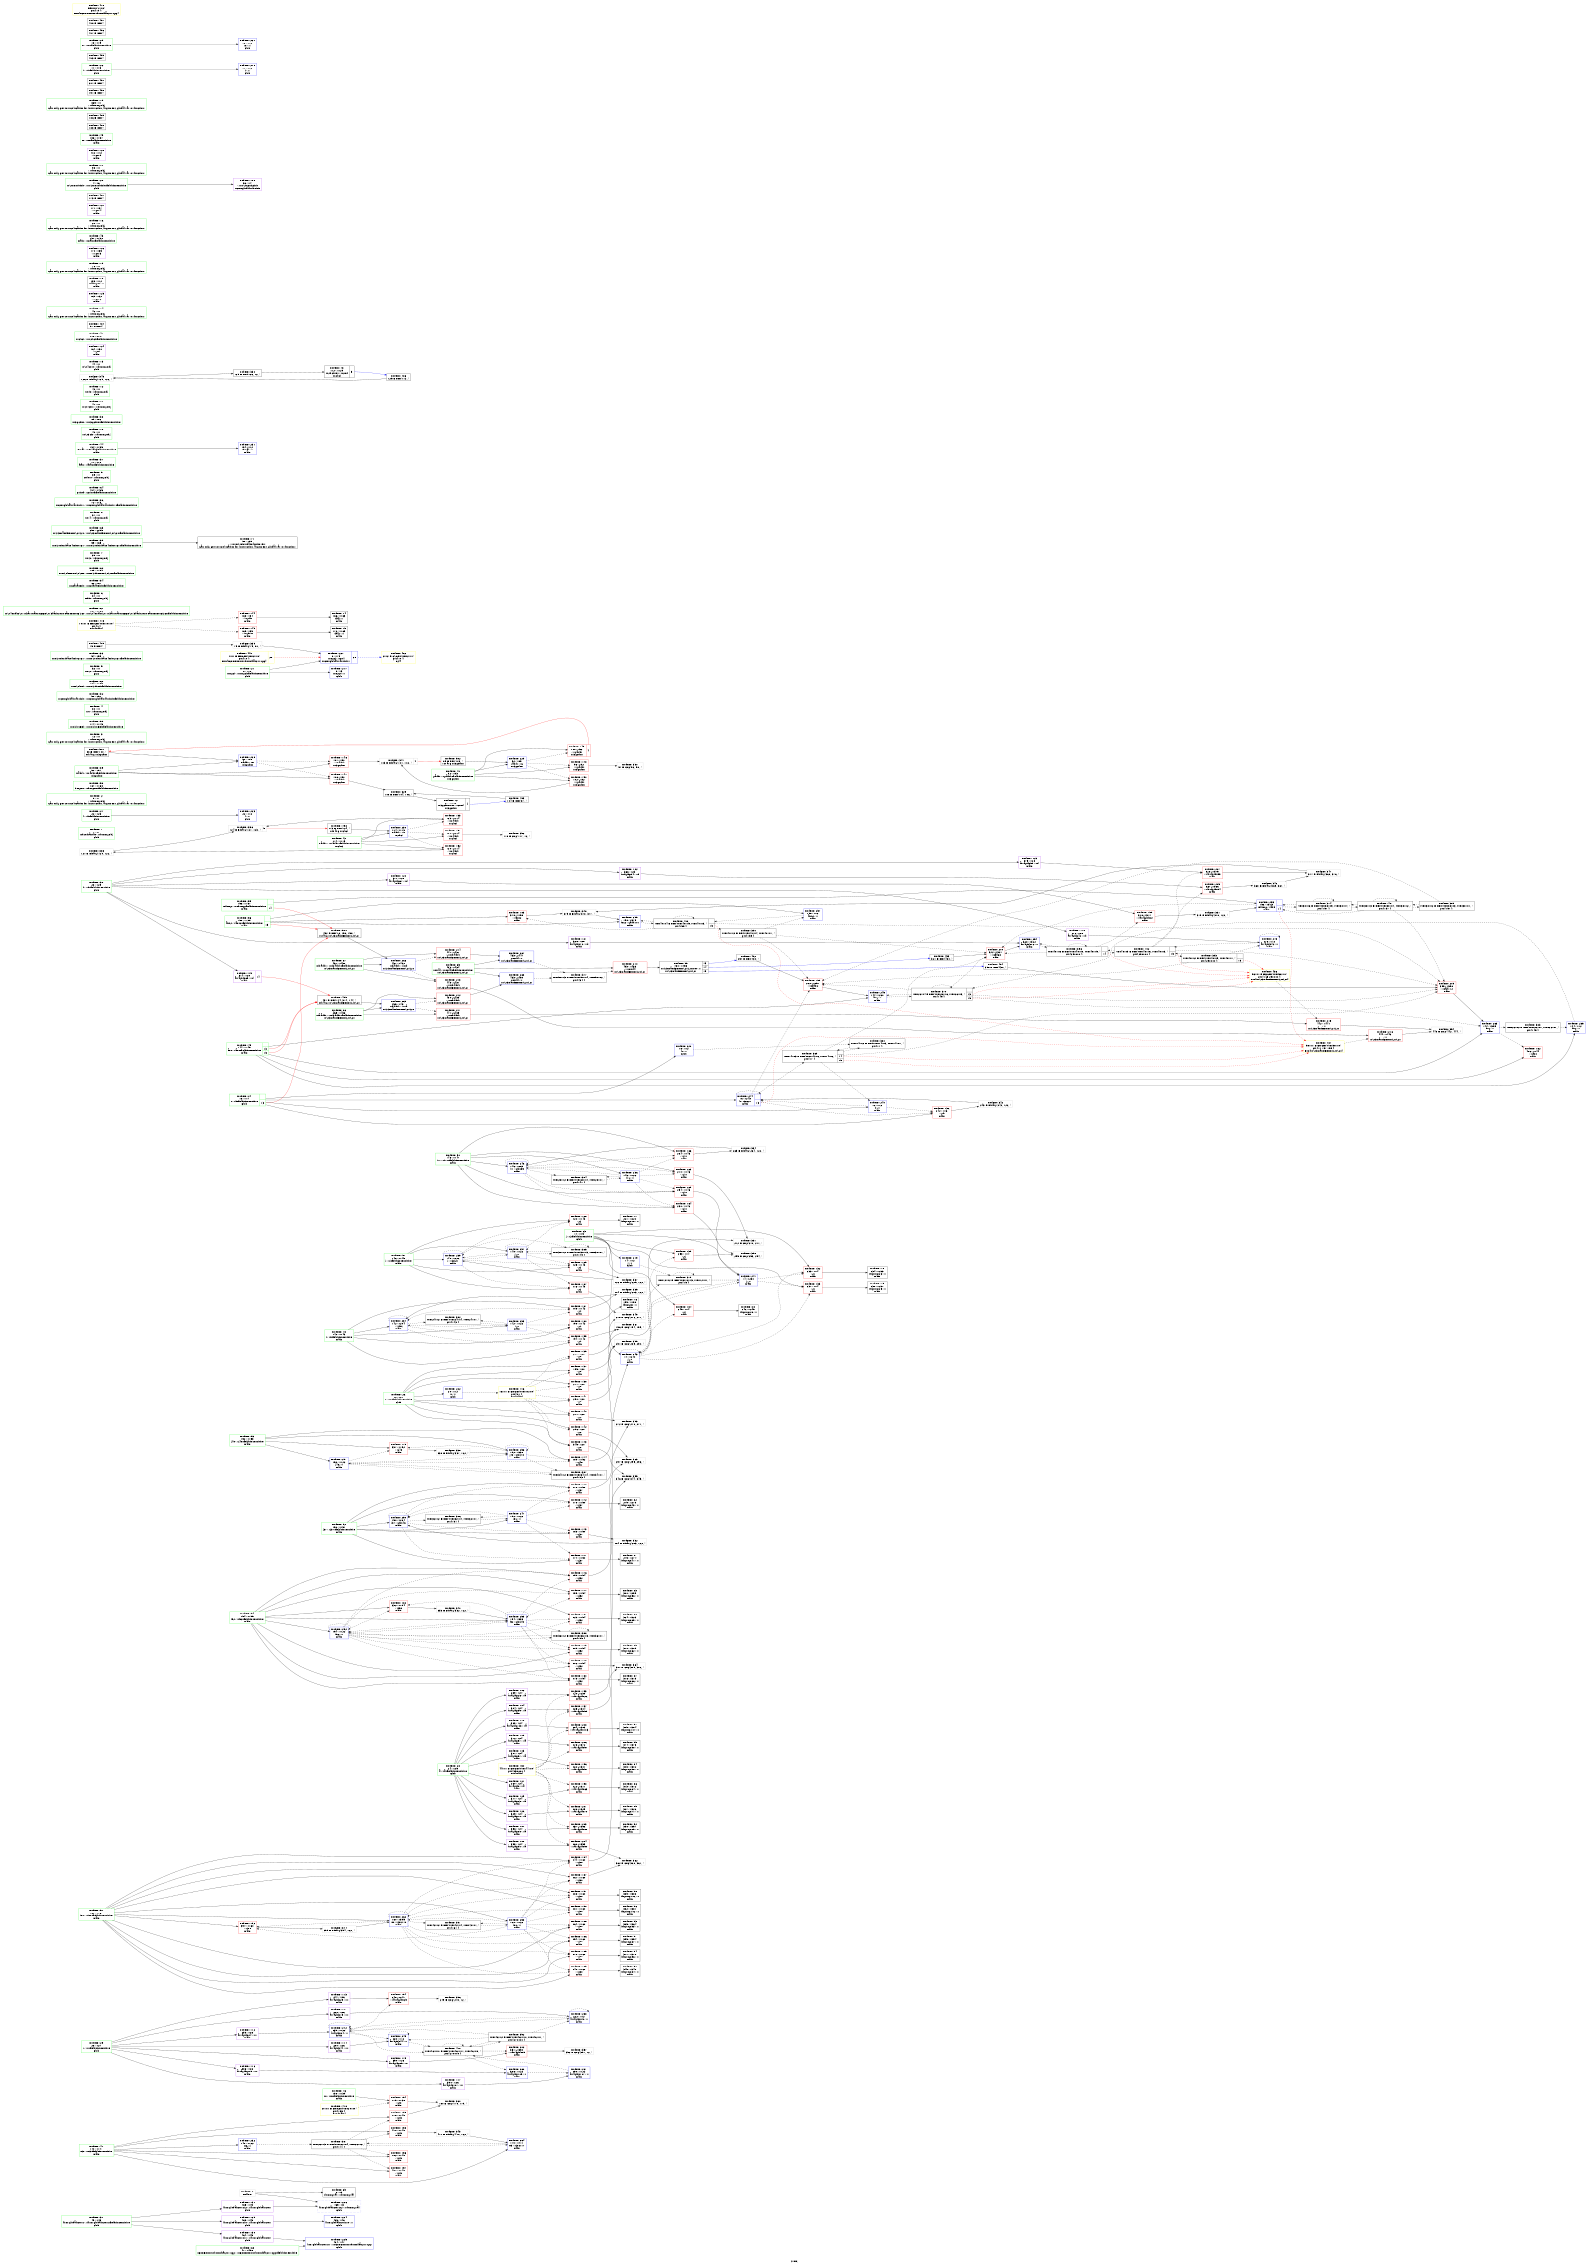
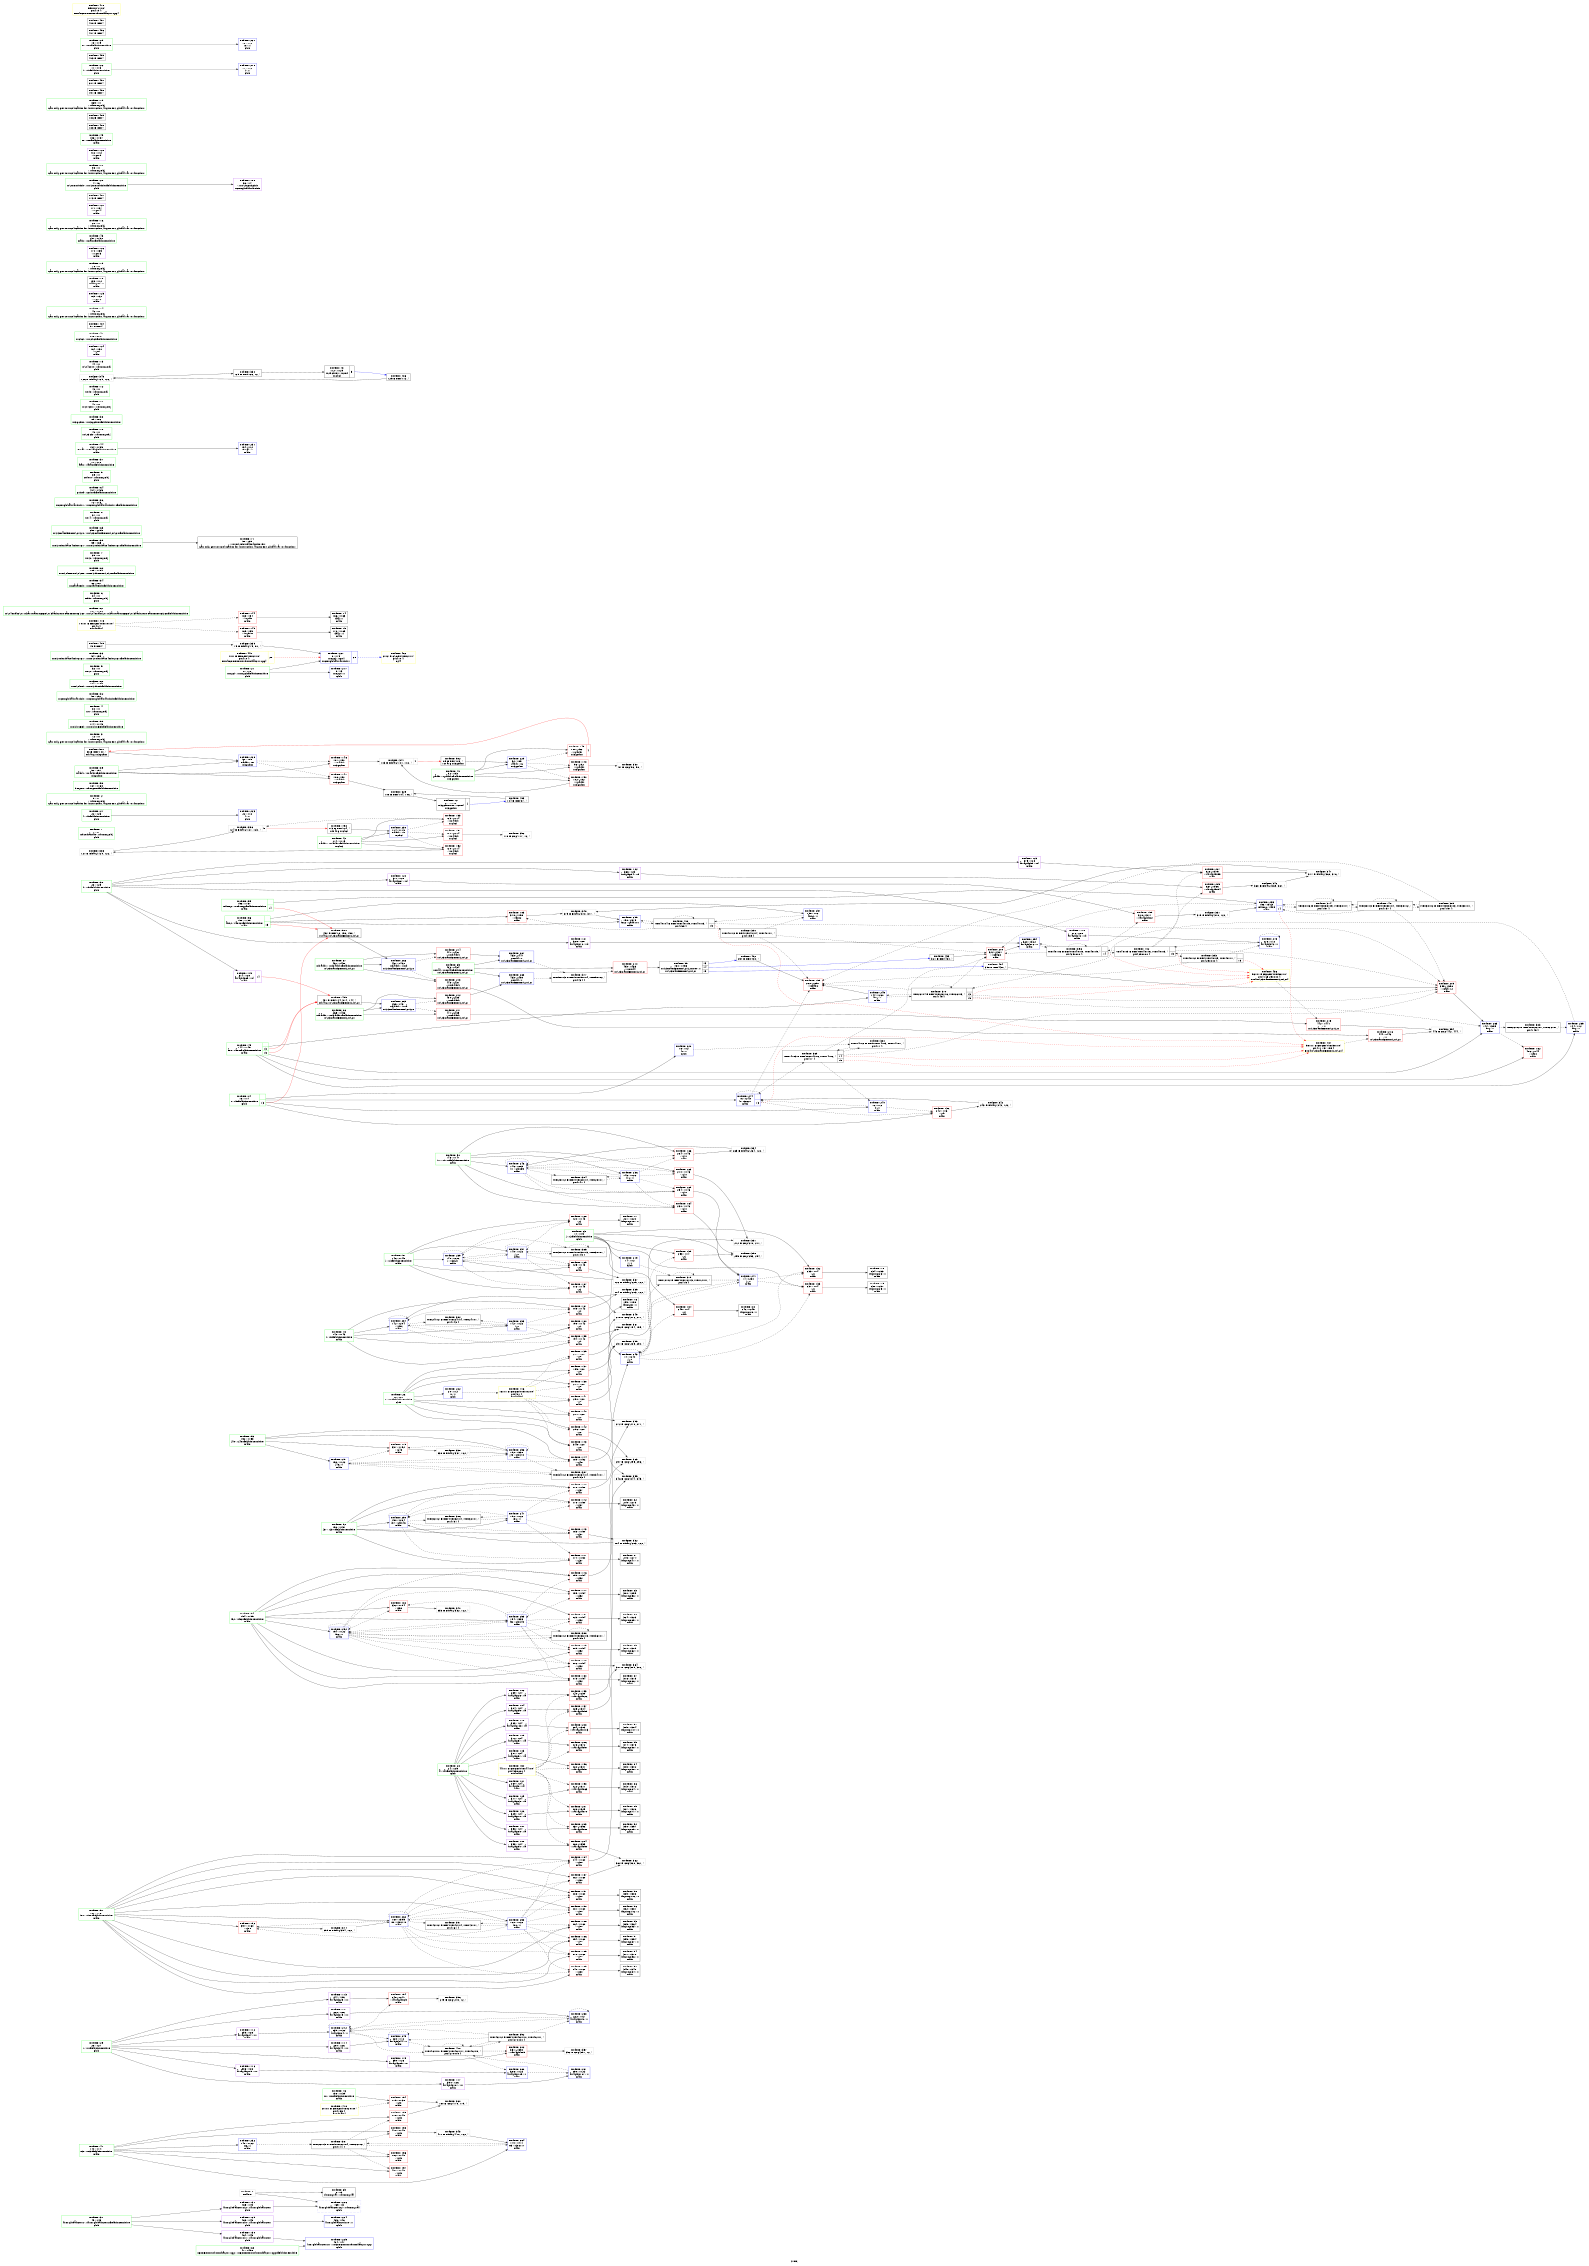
edge "NodeID: 153" -> "NodeID: 336": style solid -> dashed
edge "NodeID: 195" -> "NodeID: 245": reversed
edge "NodeID: 340" -> "NodeID: 255": removed
